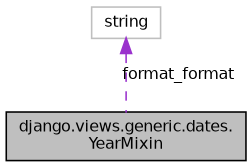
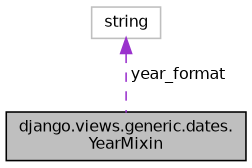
edge "django.views.generic.dates. YearMixin" -> "string": label " format_format" -> " year_format"
